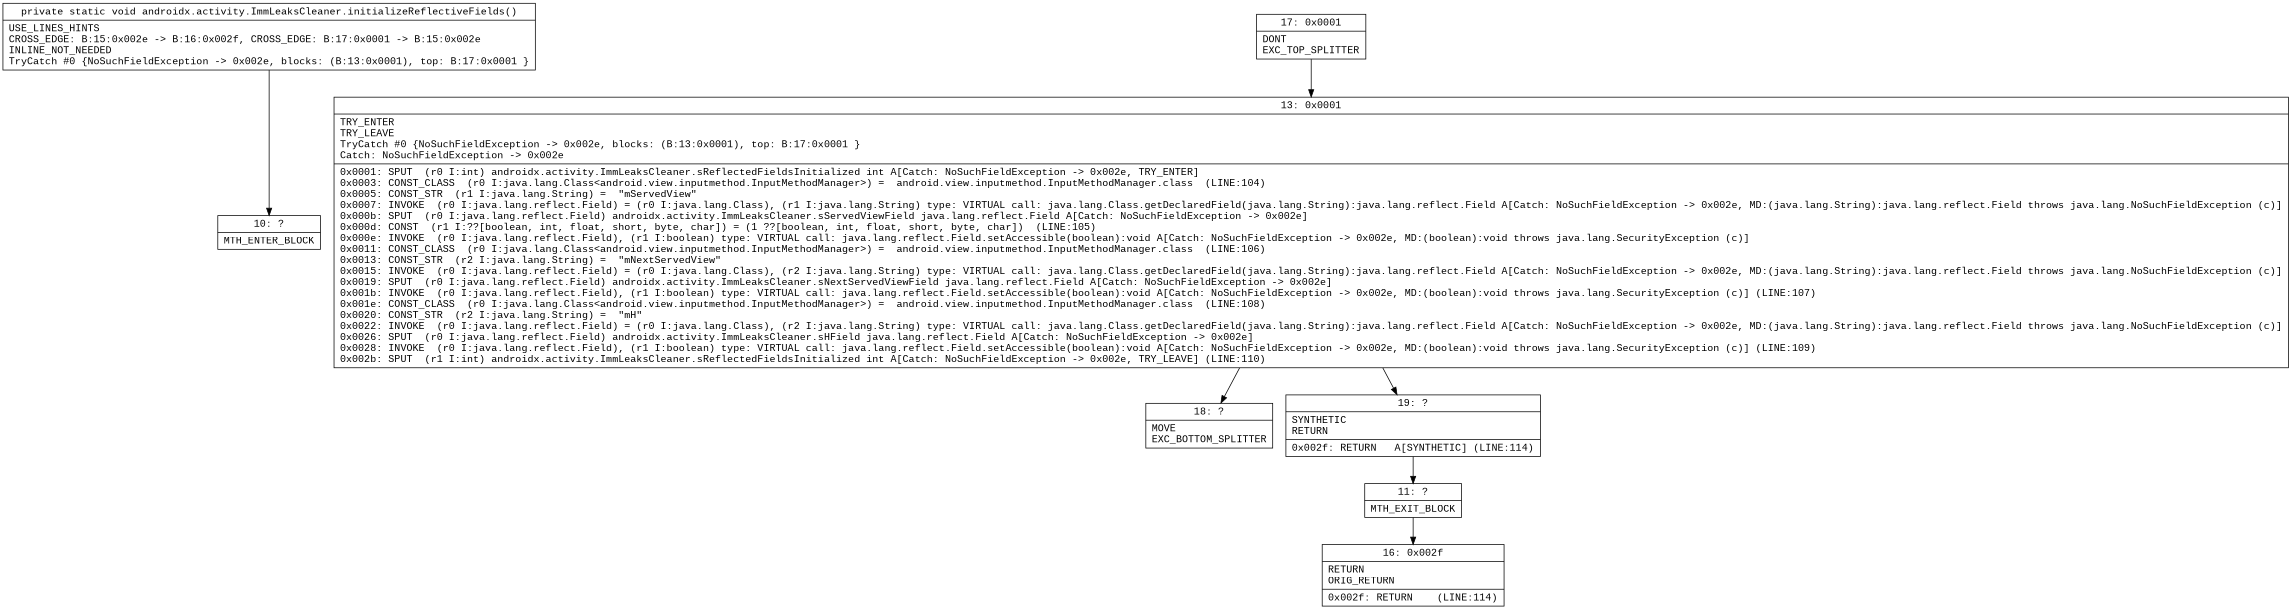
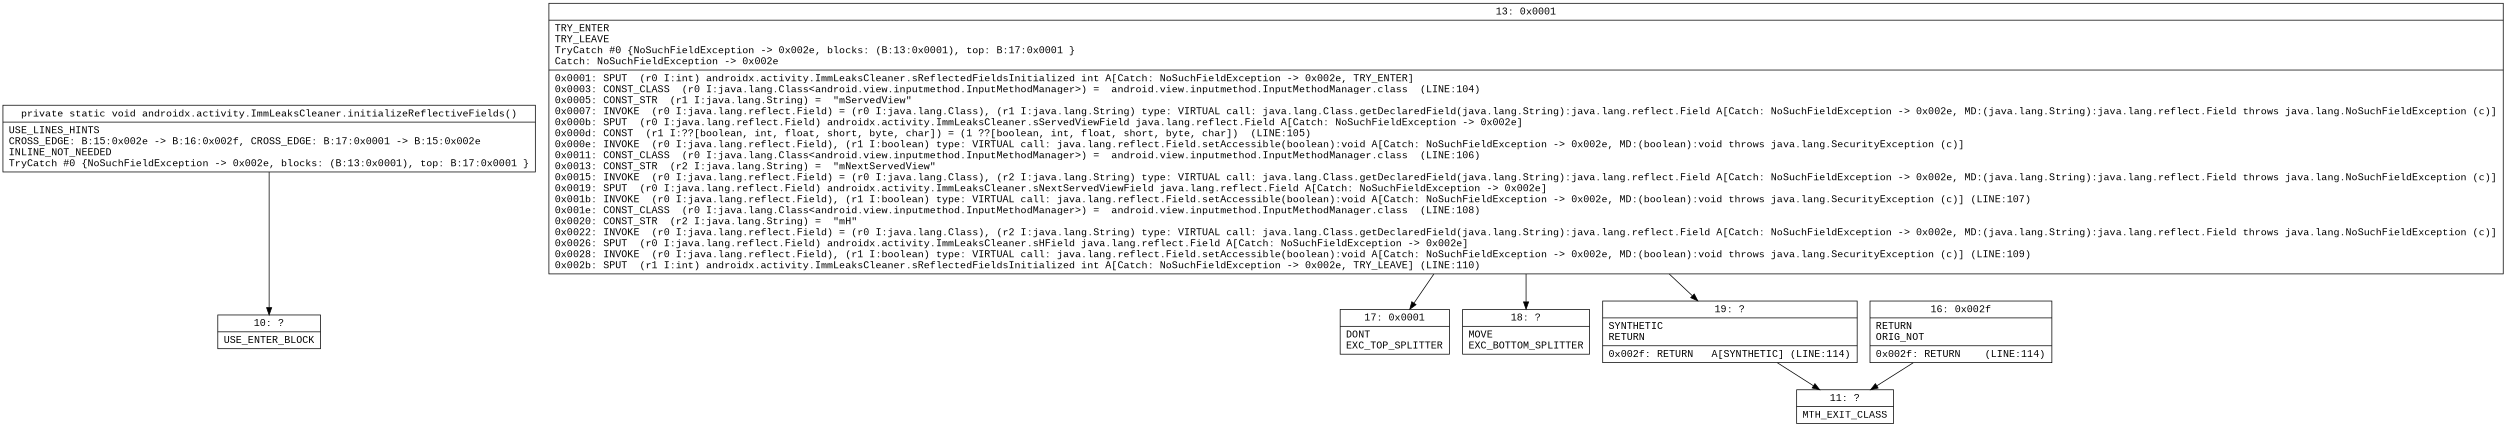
edge "17: 0x0001" -> "13: 0x0001": reversed
node "10: ?": text "MTH_ENTER_BLOCK" -> "USE_ENTER_BLOCK"
node "11: ?": text "MTH_EXIT_BLOCK" -> "MTH_EXIT_CLASS"
edge "11: ?" -> "16: 0x002f": reversed
node "16: 0x002f": text "ORIG_RETURN" -> "ORIG_NOT"
